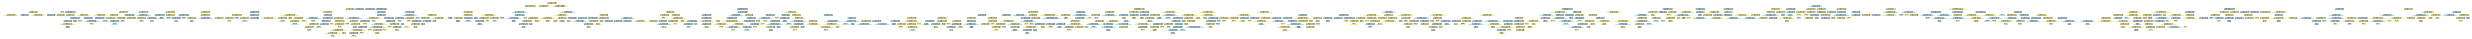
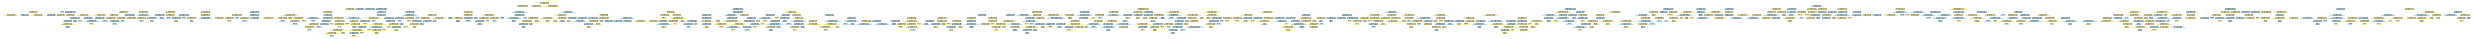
node "Load198894": removed
